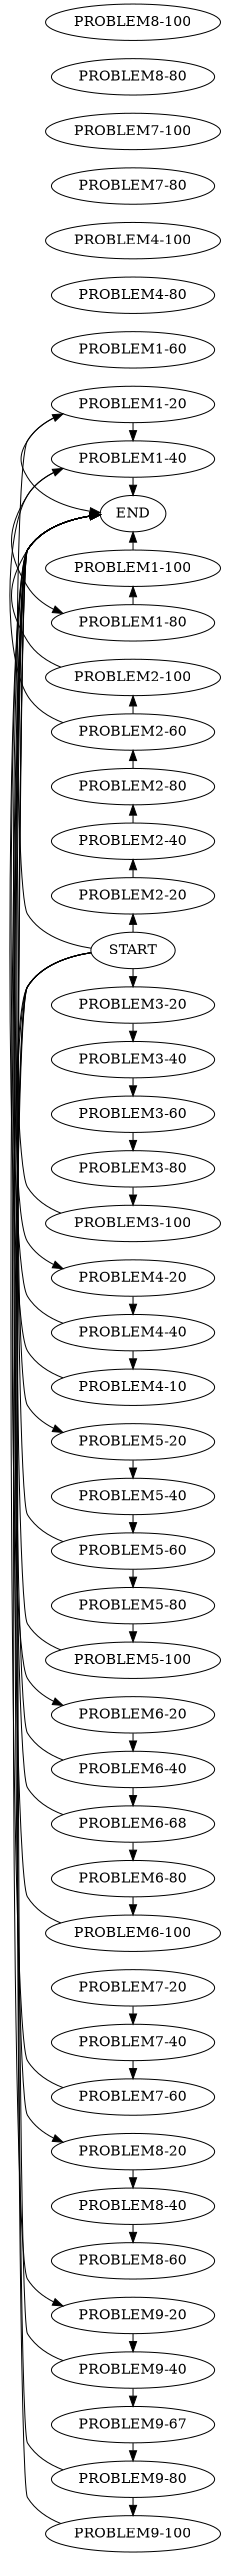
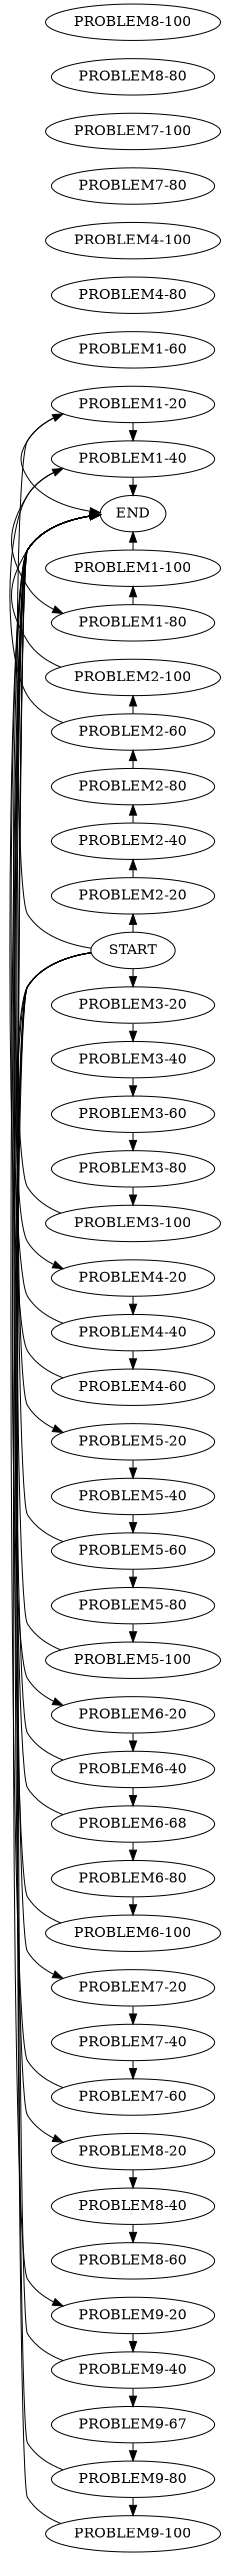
node "PROBLEM4-10": label "PROBLEM4-10" -> "PROBLEM4-60"
edge "START" -> "PROBLEM7-20": added
